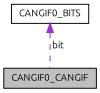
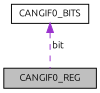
node "CANGIF0_CANGIF": label "CANGIF0_CANGIF" -> "CANGIF0_REG"
